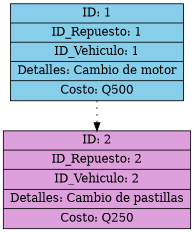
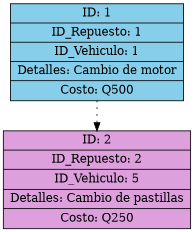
node "ID: 2": text "ID_Vehiculo: 2" -> "ID_Vehiculo: 5"
